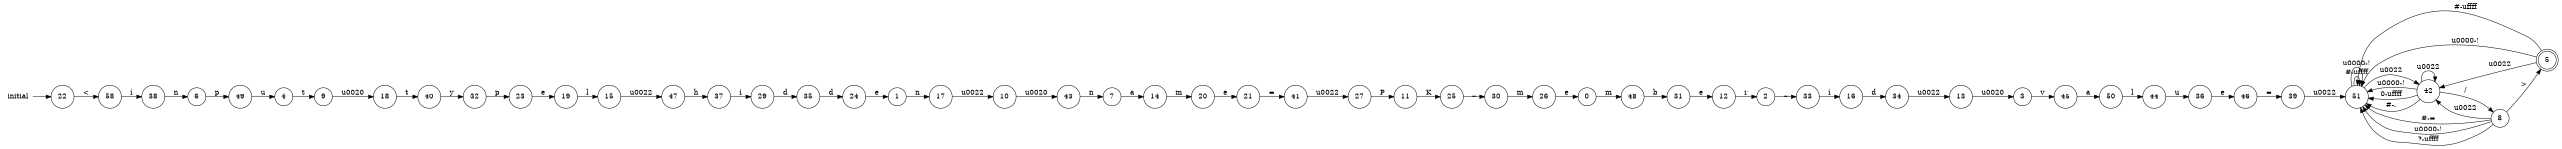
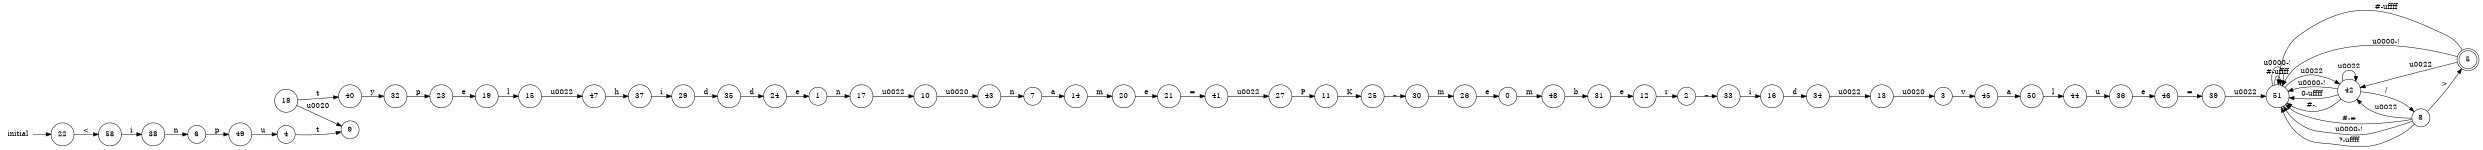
edge "9" -> "18": reversed
